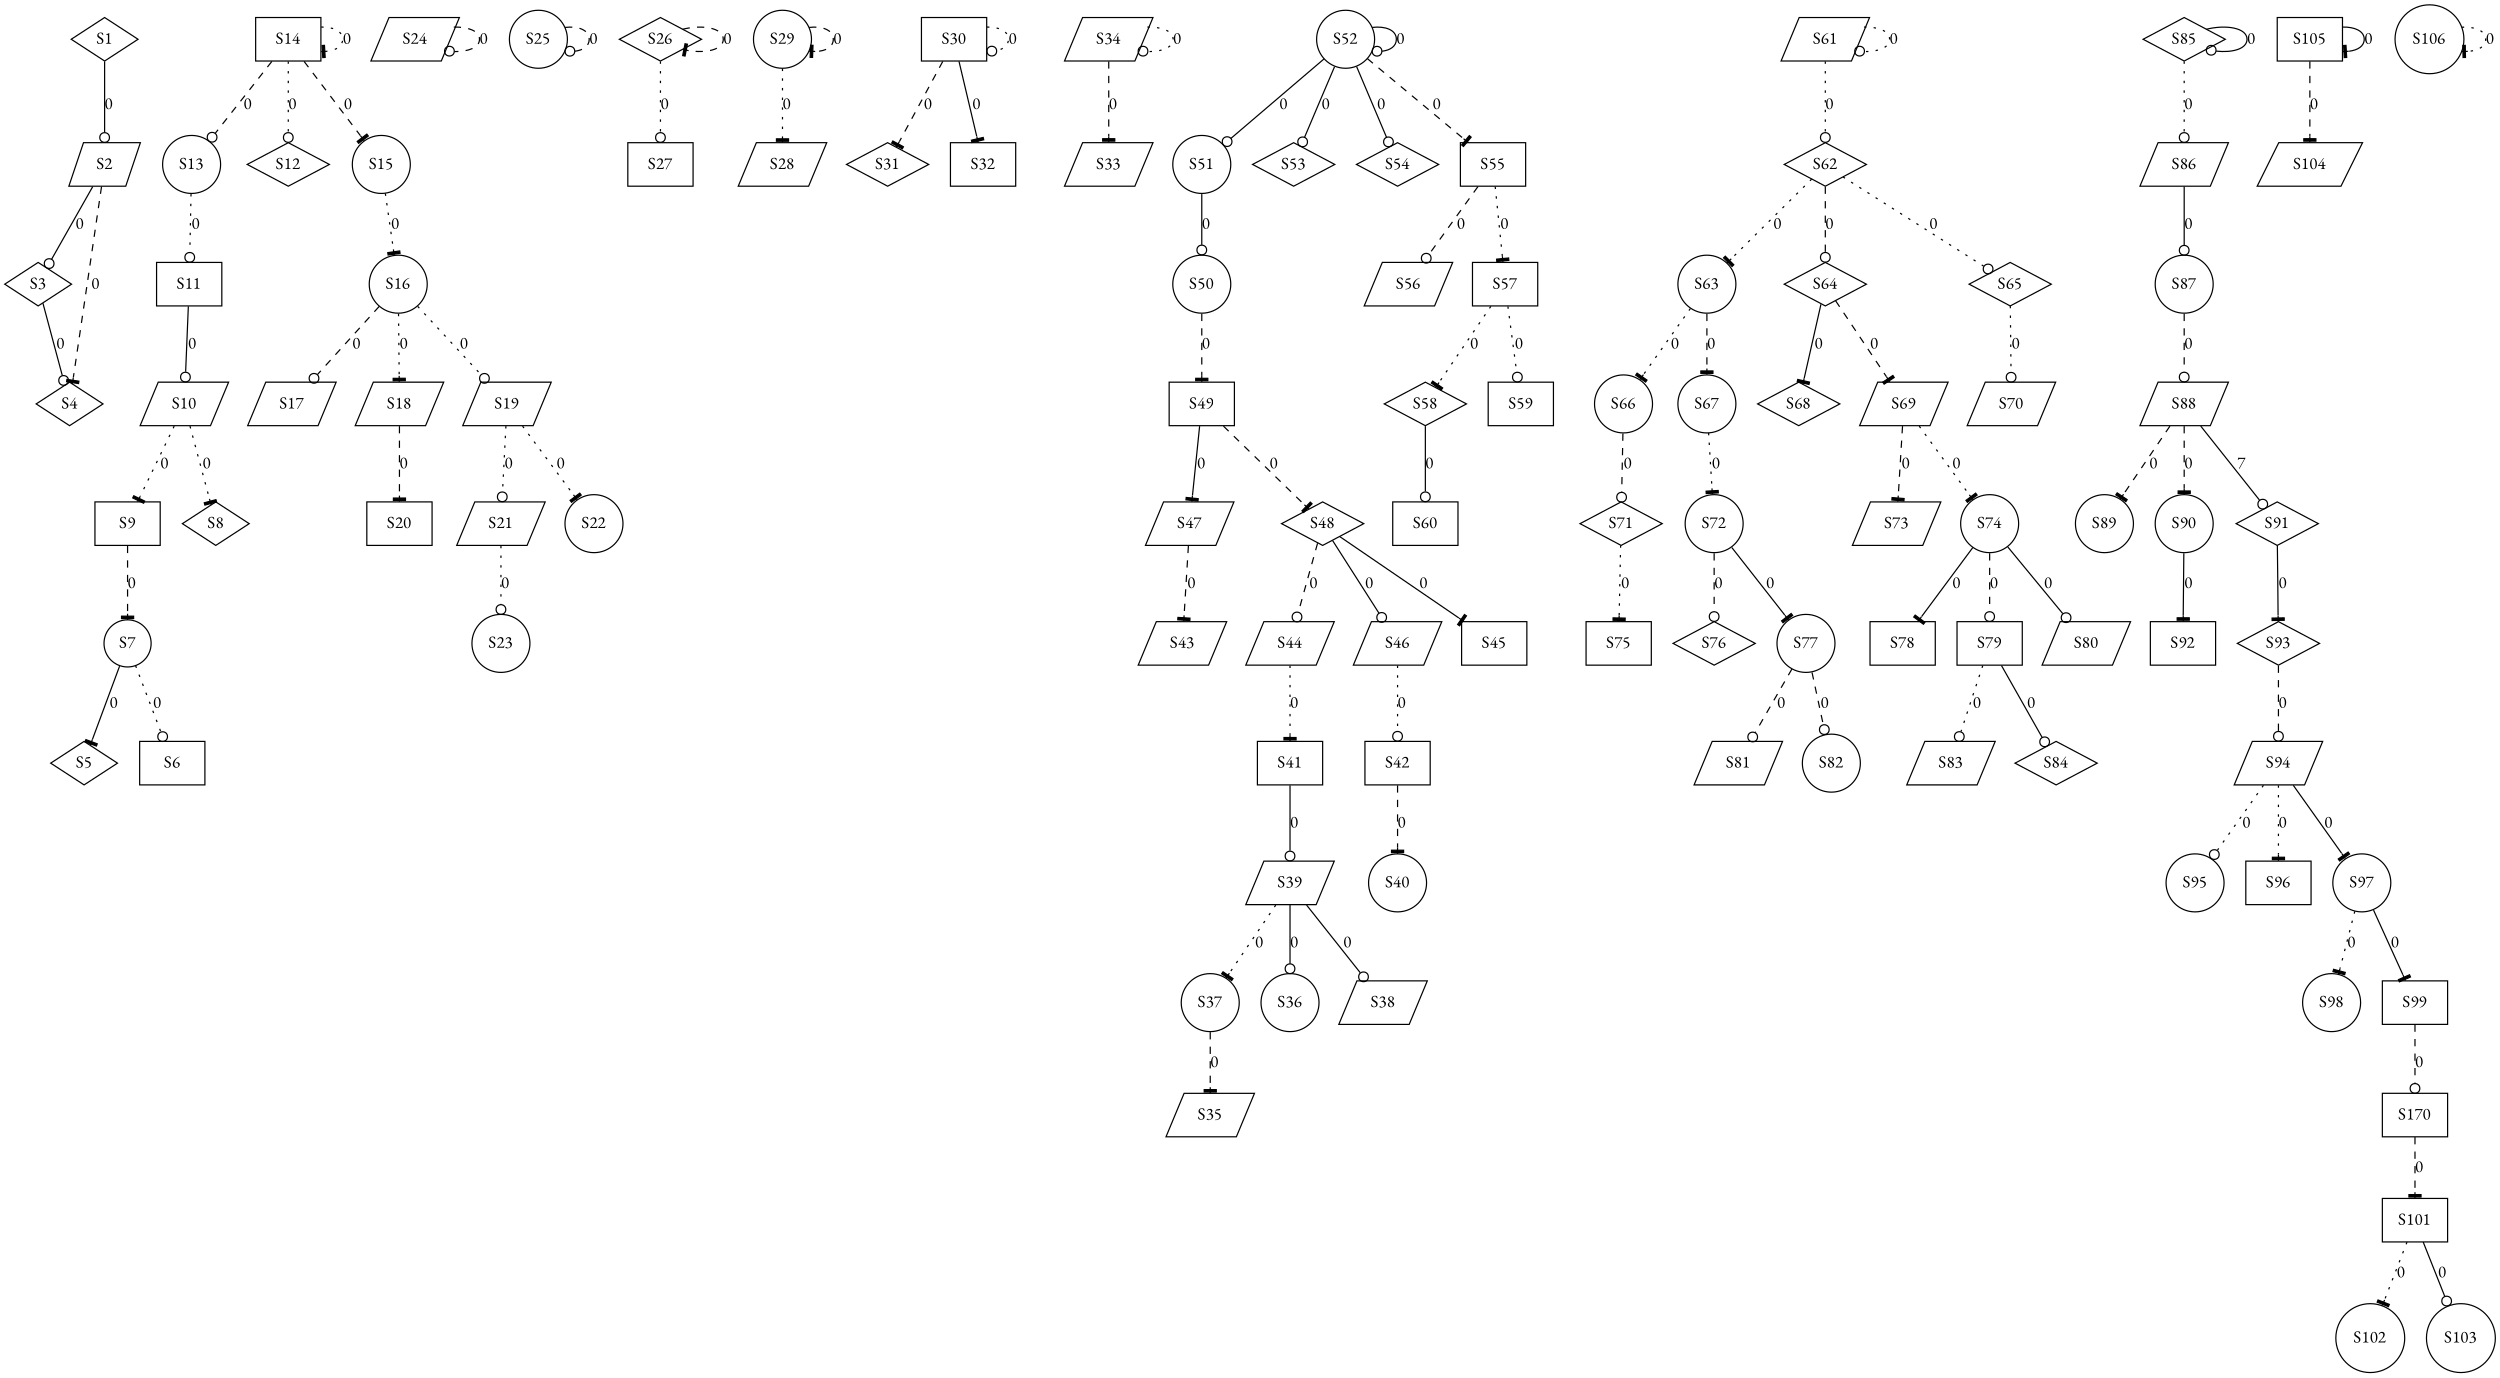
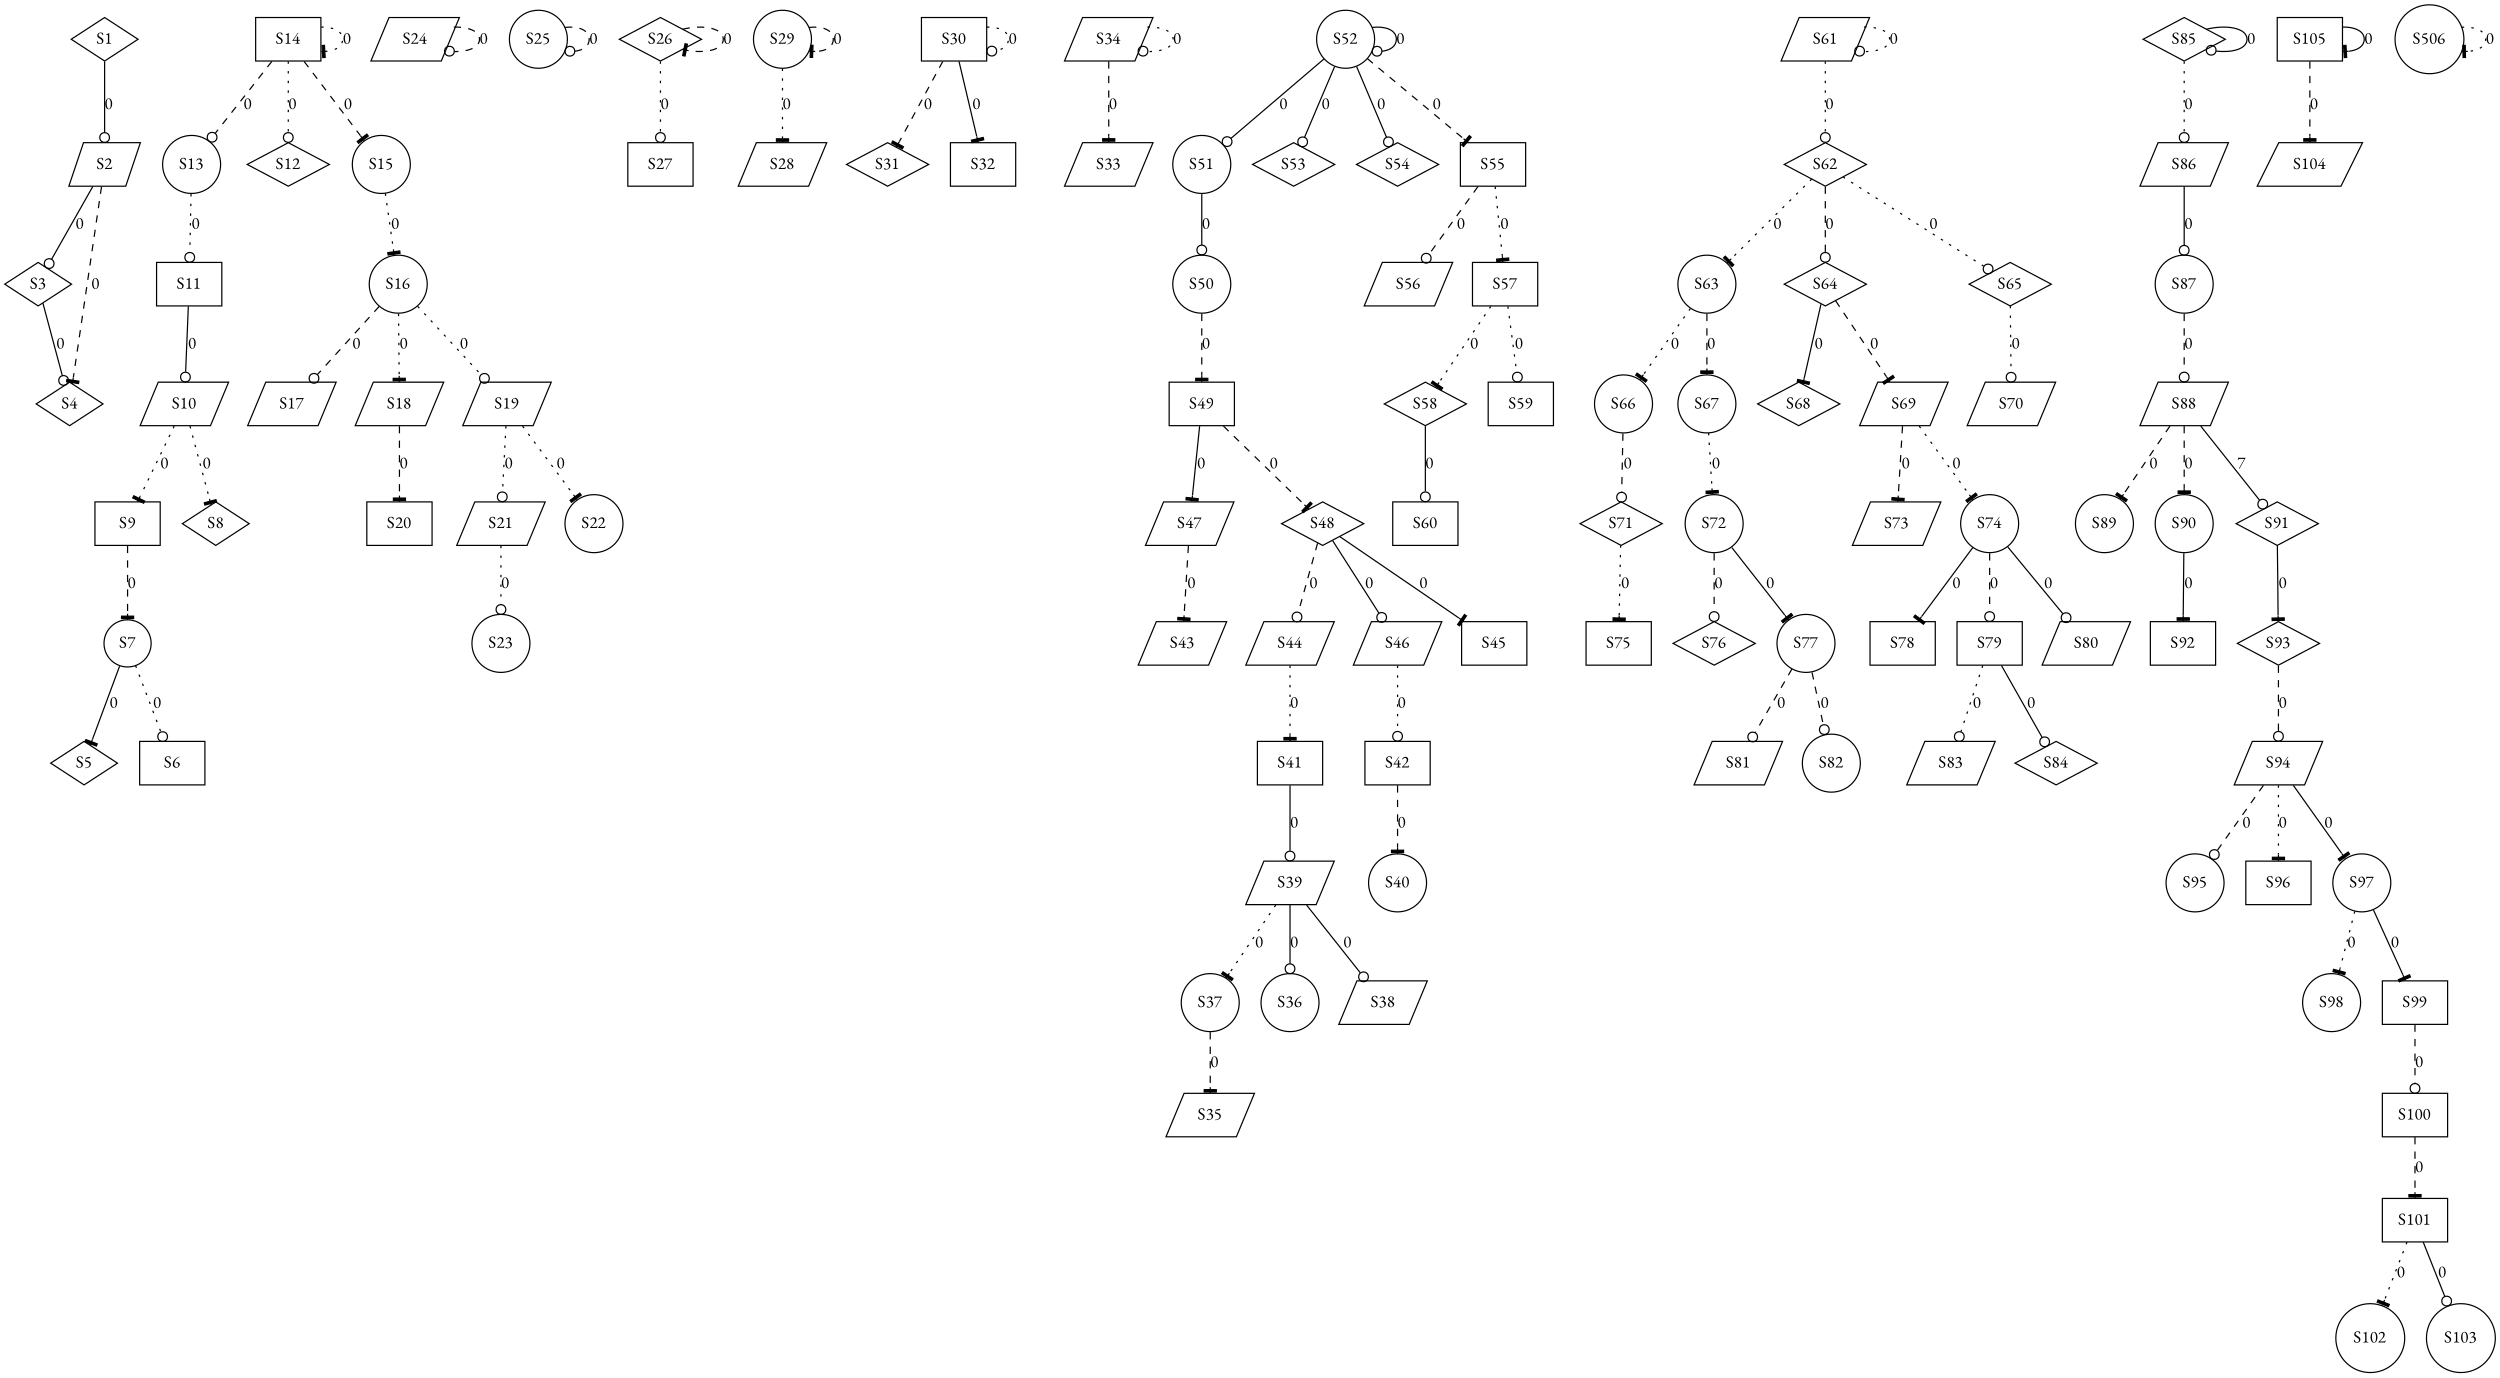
node "S106": label "S106" -> "S506"
edge "S94" -> "S95": style dotted -> dashed
node "S170": label "S170" -> "S100"
